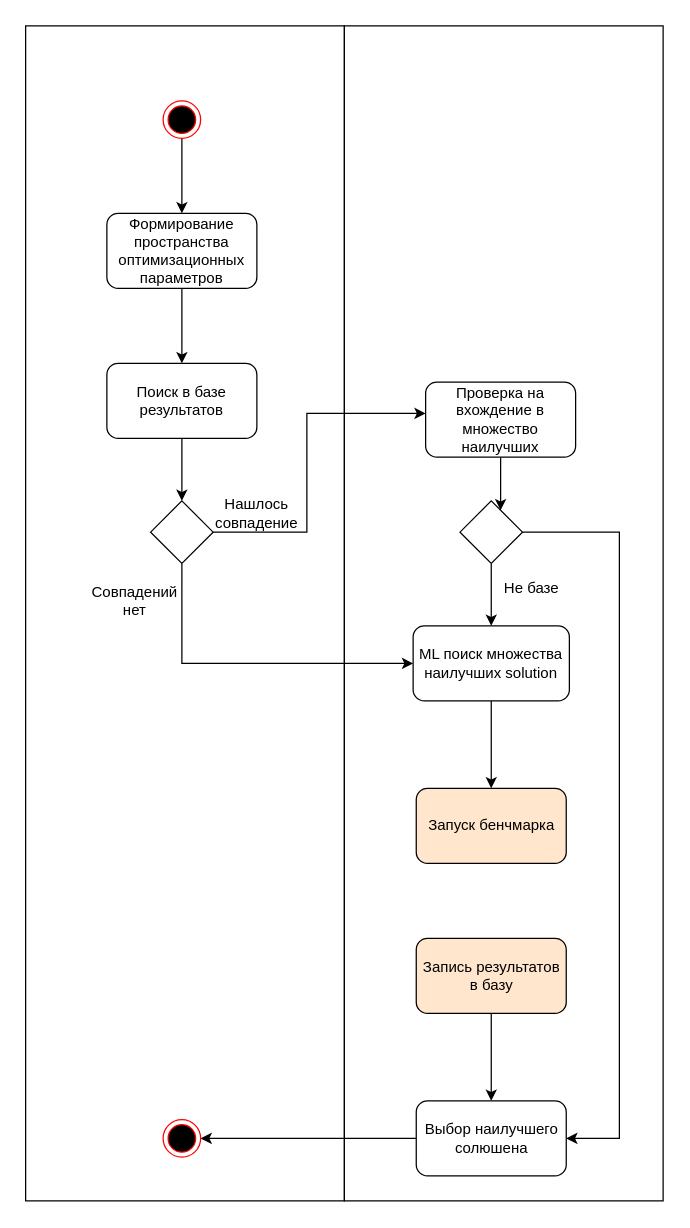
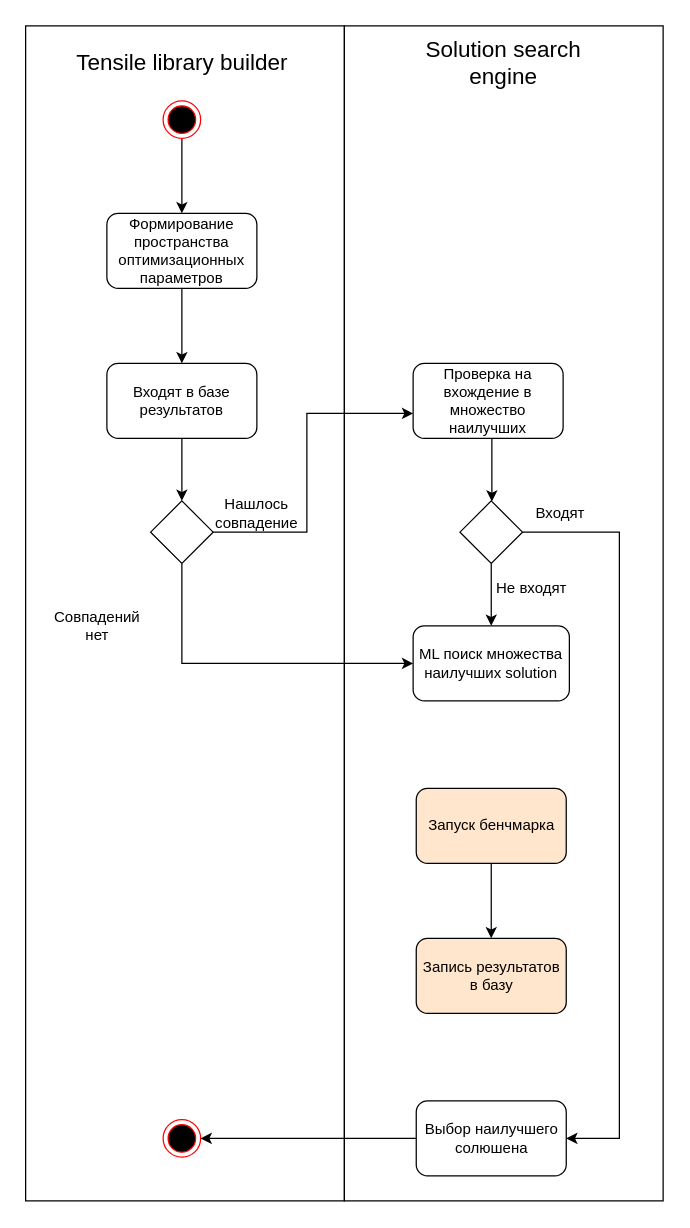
node "Tensile library builder": added
node "Solution search engine": added
node "Поиск в базе результатов": label "Поиск в базе результатов" -> "Входят в базе результатов"
node "Проверка на вхождение в множество наилучших": moved (501, 419) -> (488, 401)
node "Входят": added
node "Не базе": label "Не базе" -> "Не входят"
node "Совпадений нет": moved (135, 601) -> (98, 626)
edge "ML поиск множества наилучших solution" -> "Запуск бенчмарка": removed
edge "Запуск бенчмарка" -> "Запись результатов в базу": added
edge "Запись результатов в базу" -> "Выбор наилучшего солюшена": removed
